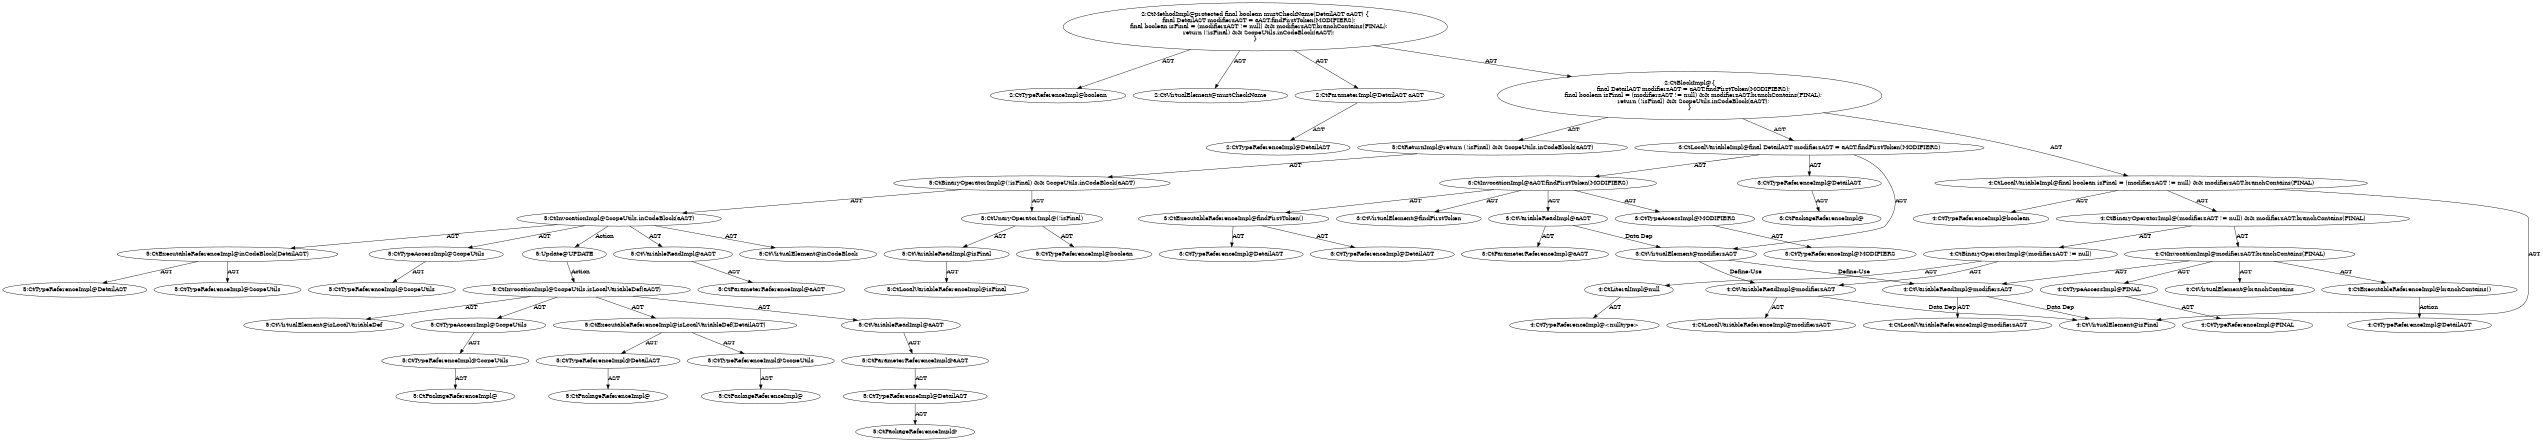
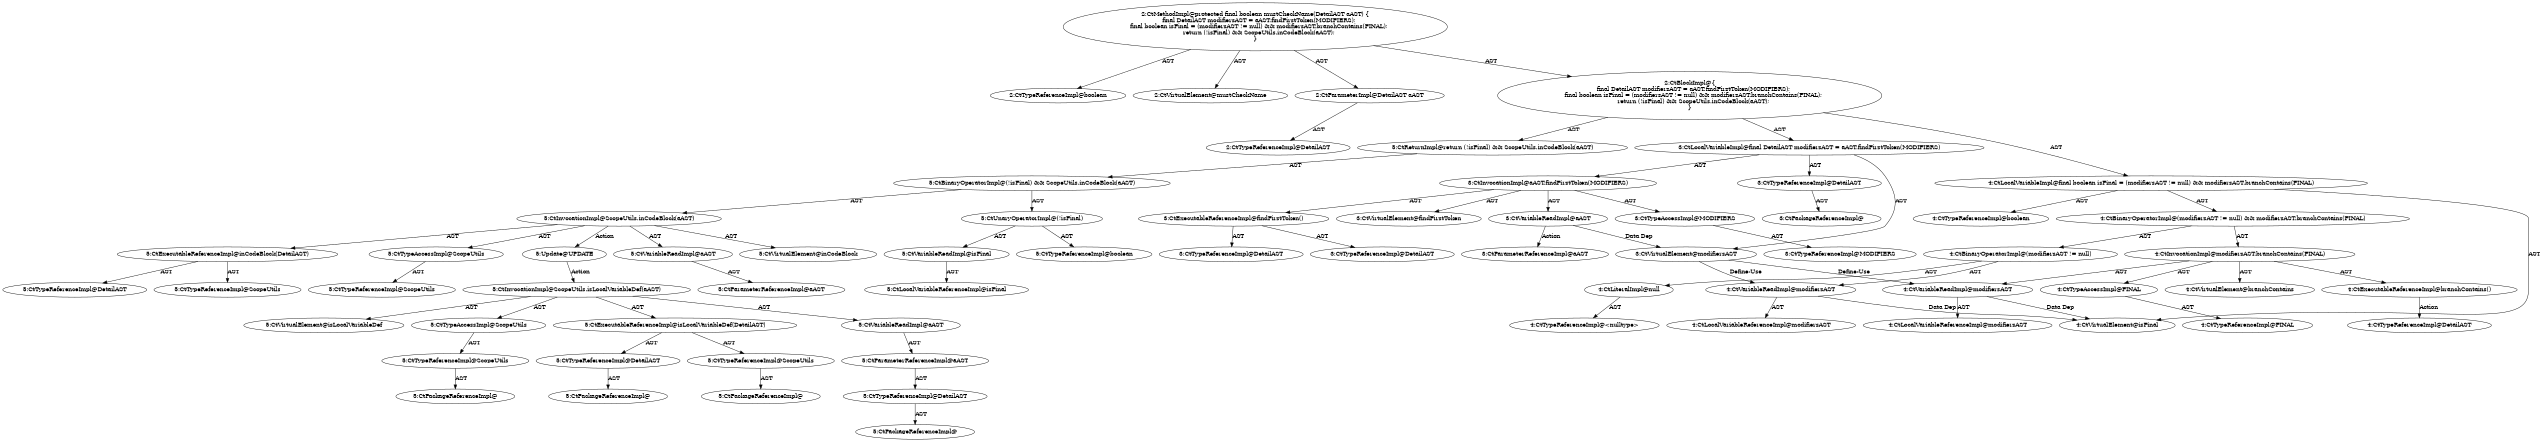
edge "3:CtVariableReadImpl@aAST" -> "3:CtParameterReferenceImpl@aAST": label "AST" -> "Action"
